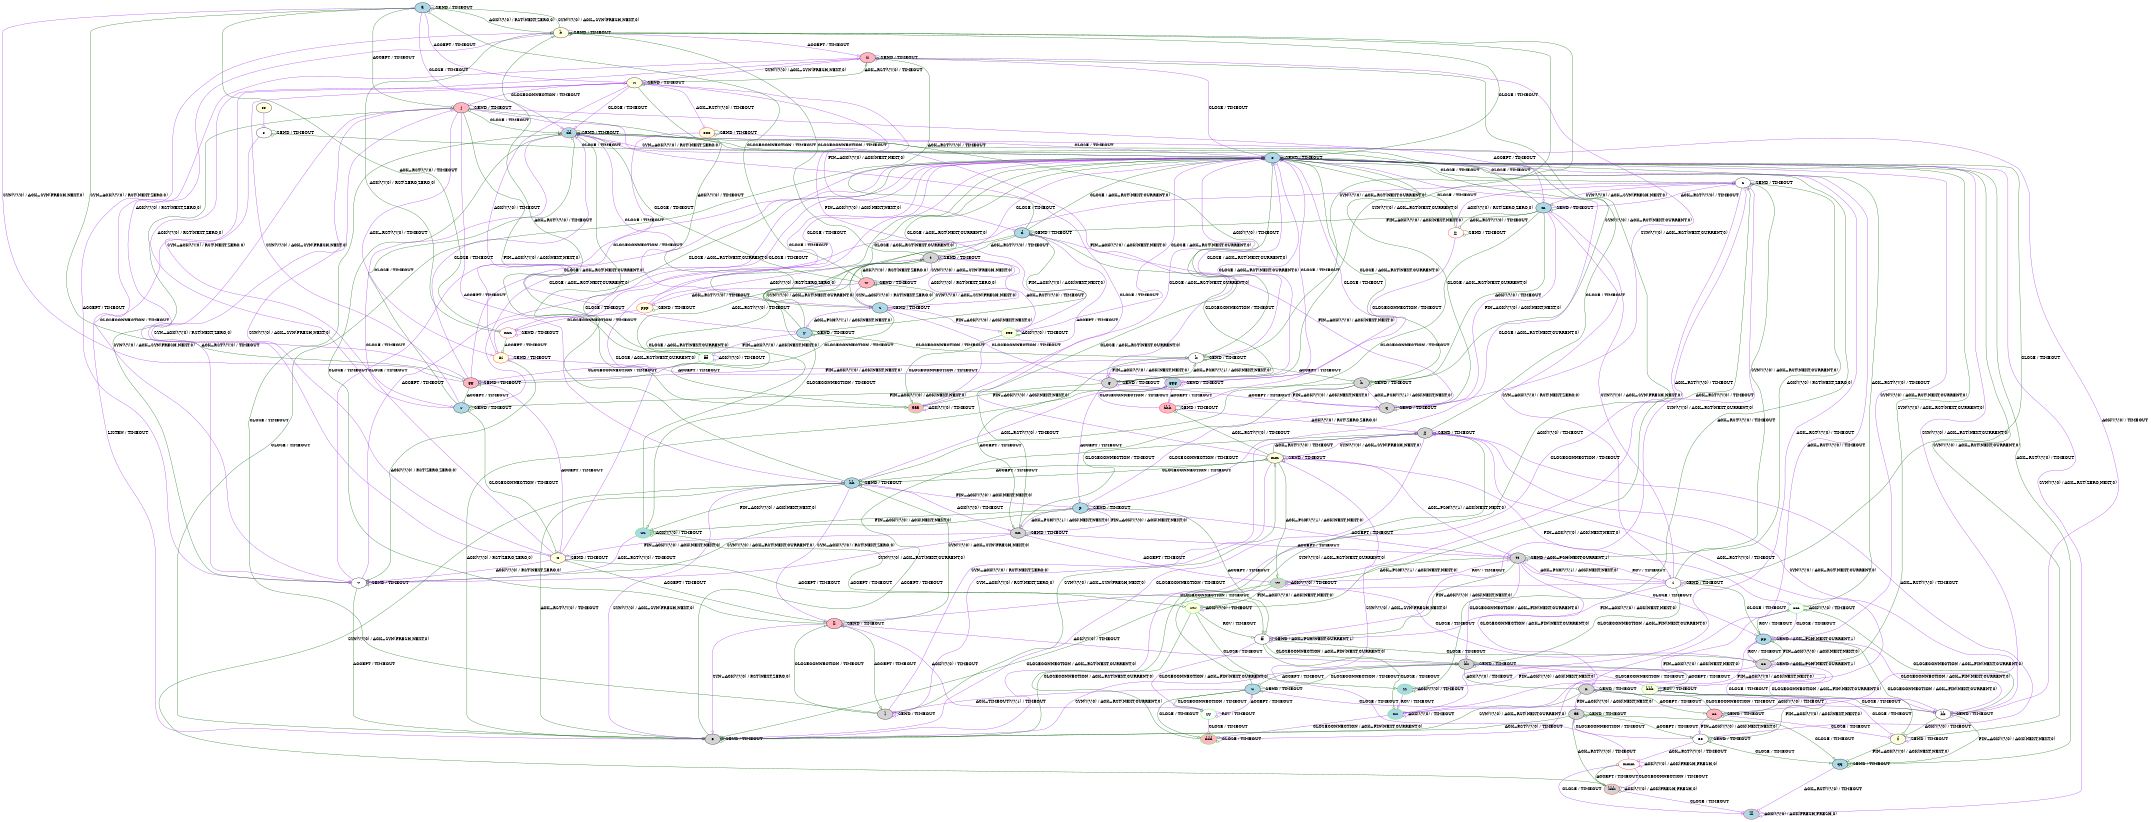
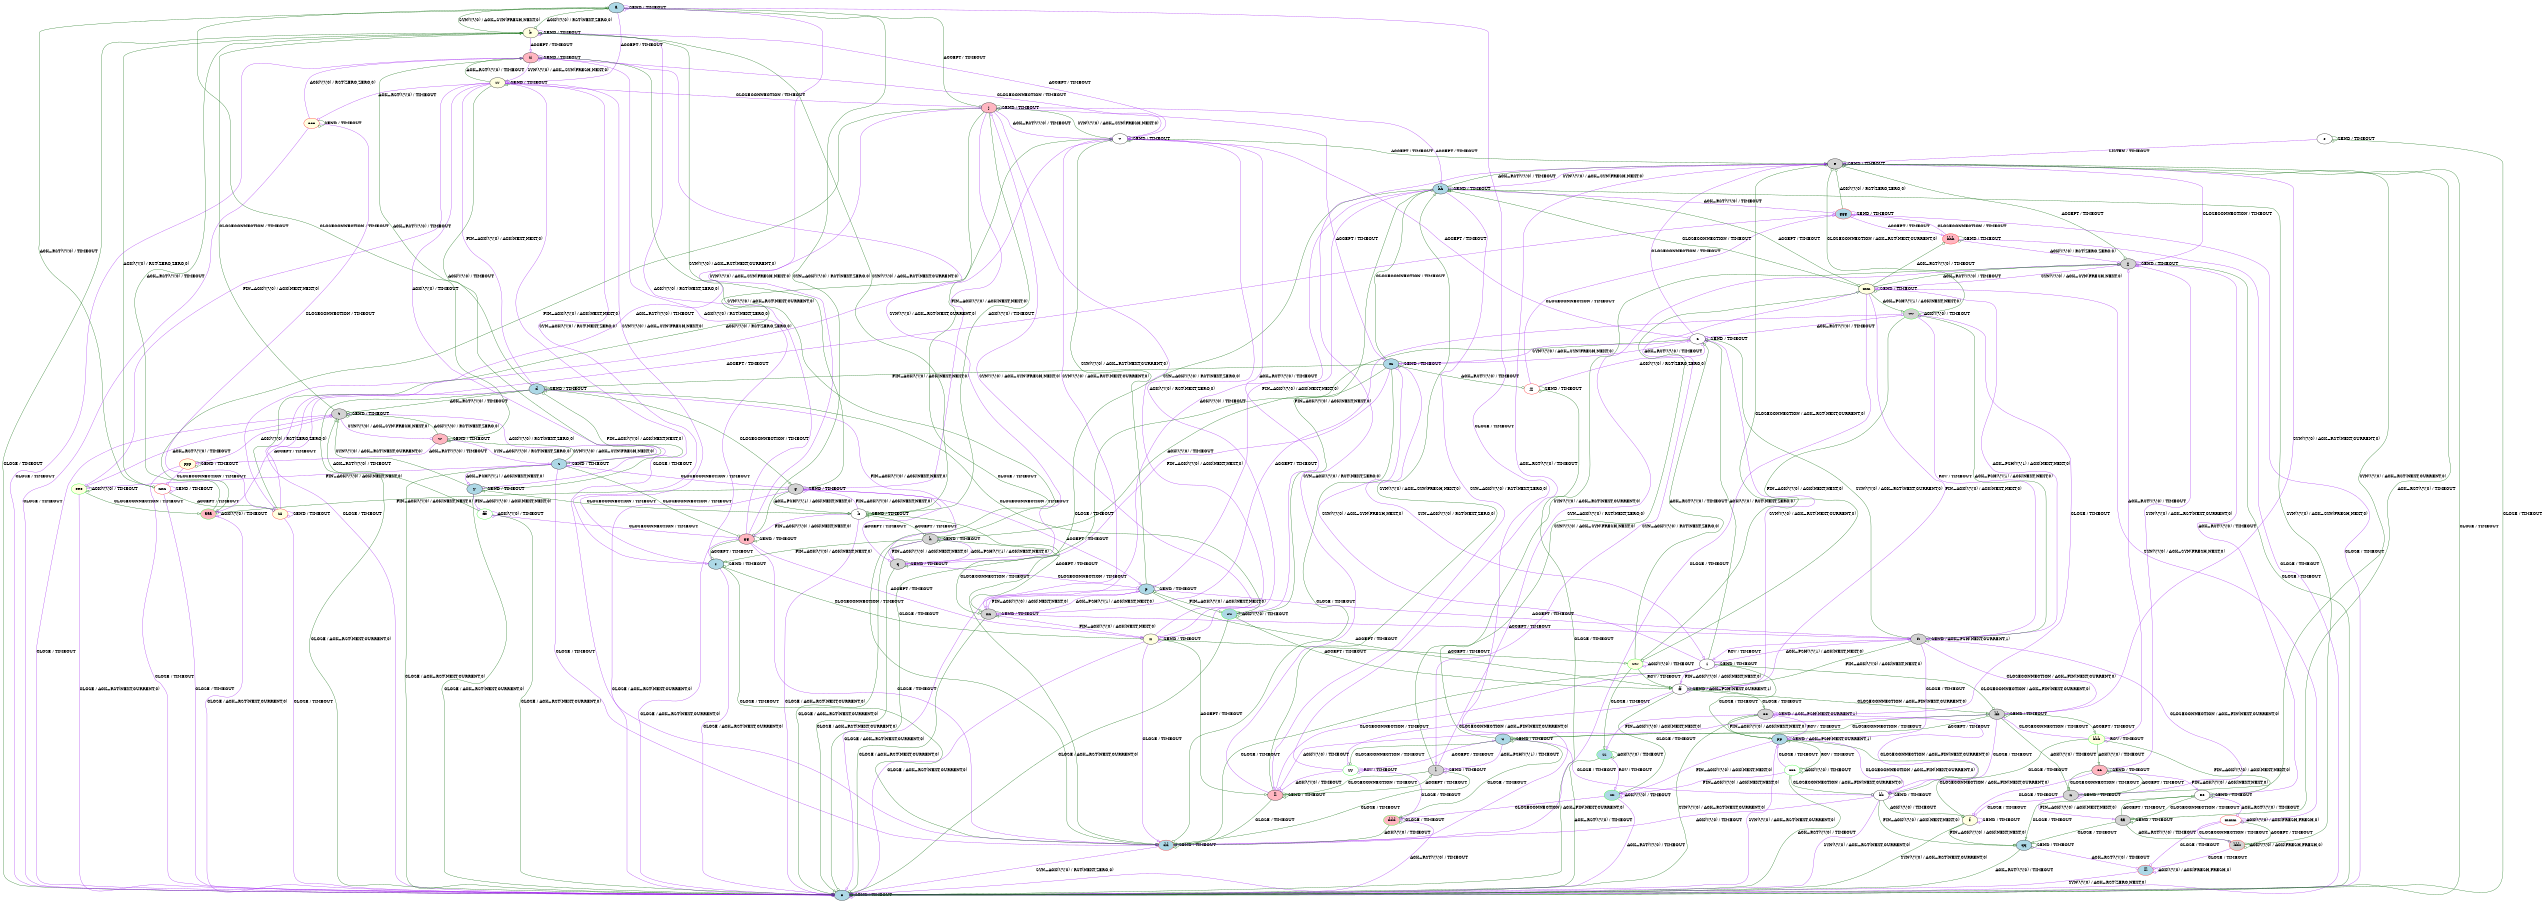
edge "ooo" -> "ii": added, label "ACK(V,V,0) / RST(ZERO,ZERO,0)"
node "ss": removed
edge "o" -> "c": reversed
edge "w" -> "dd": removed, label "CLOSE / TIMEOUT"
edge "aaa" -> "d": reversed
edge "yy" -> "e": added, label "ACK+RST(V,V,0) / TIMEOUT"
edge "mm" -> "ccc": now "mm" -> "ff"
edge "ll" -> "kk": reversed
edge "u" -> "l": label "ACK+TIMEOUT(V,V,1) / TIMEOUT" -> "ACK+PSH(V,V,1) / TIMEOUT"
edge "ee" -> "aa": color purple -> darkgreen
